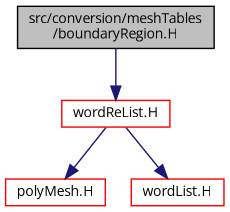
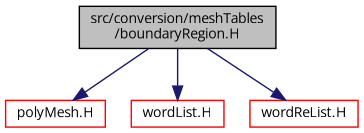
edge "wordReList.H" -> "polyMesh.H": now "src/conversion/meshTables /boundaryRegion.H" -> "polyMesh.H"
edge "wordReList.H" -> "wordList.H": now "src/conversion/meshTables /boundaryRegion.H" -> "wordList.H"
